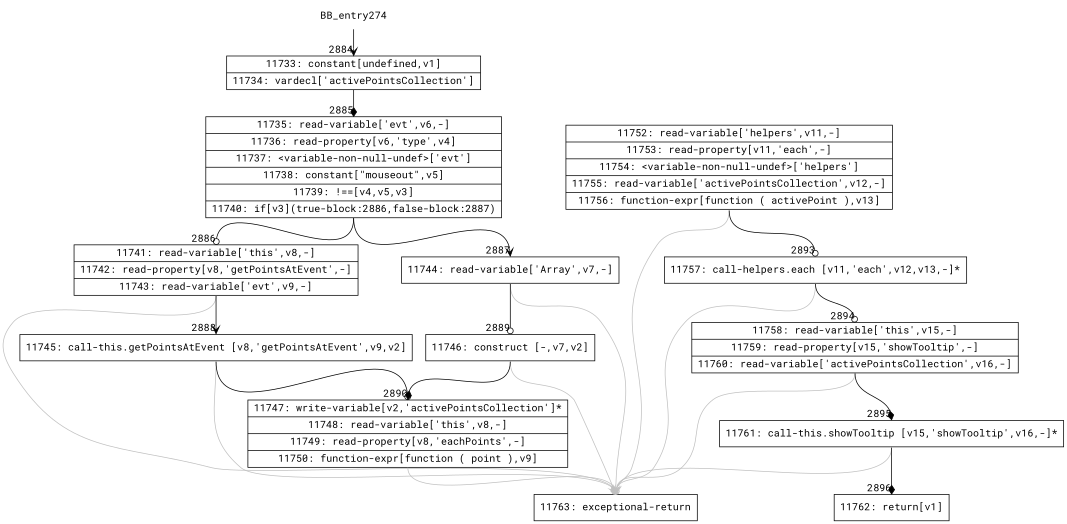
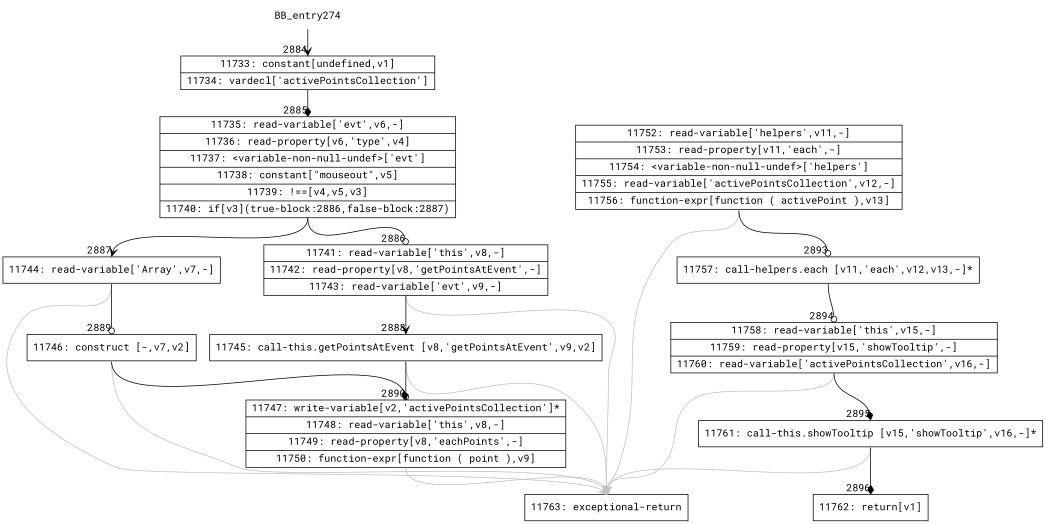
edge "11757: call-helpers.each [v11,'each',v12,v13,-]*" -> "11763: exceptional-return": removed
